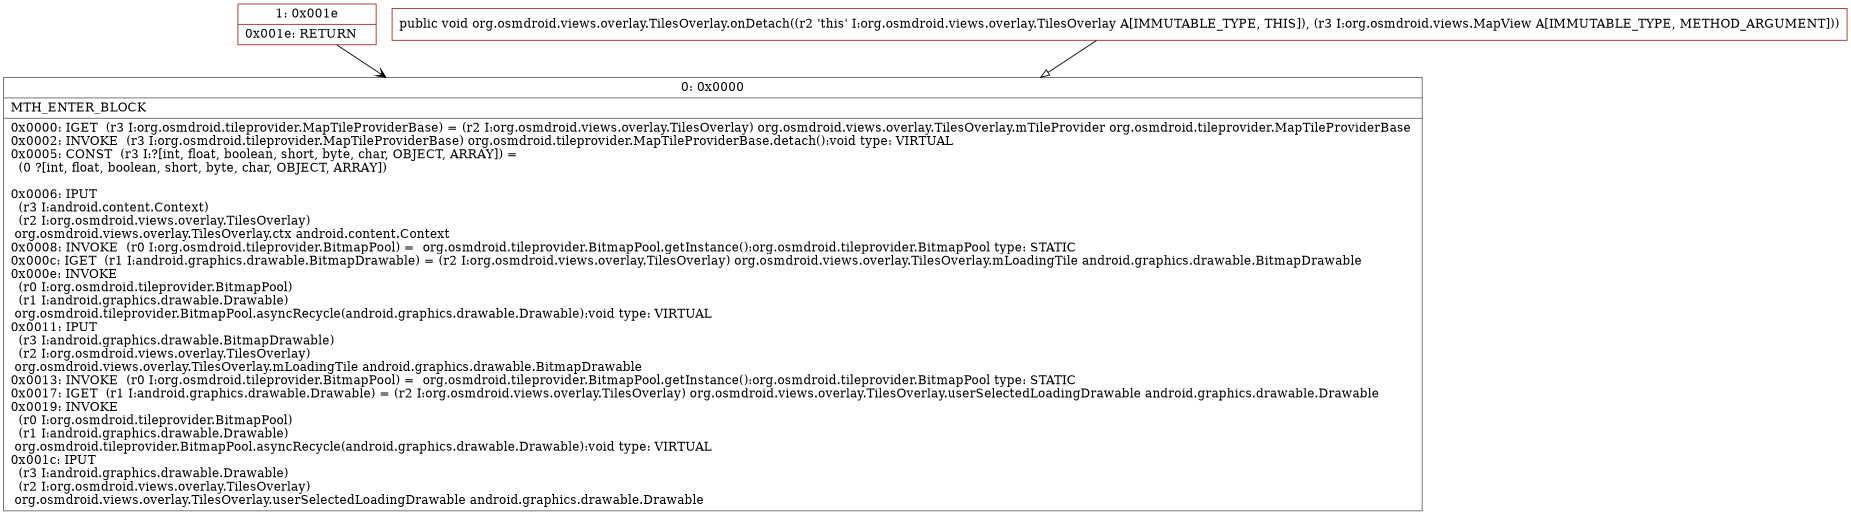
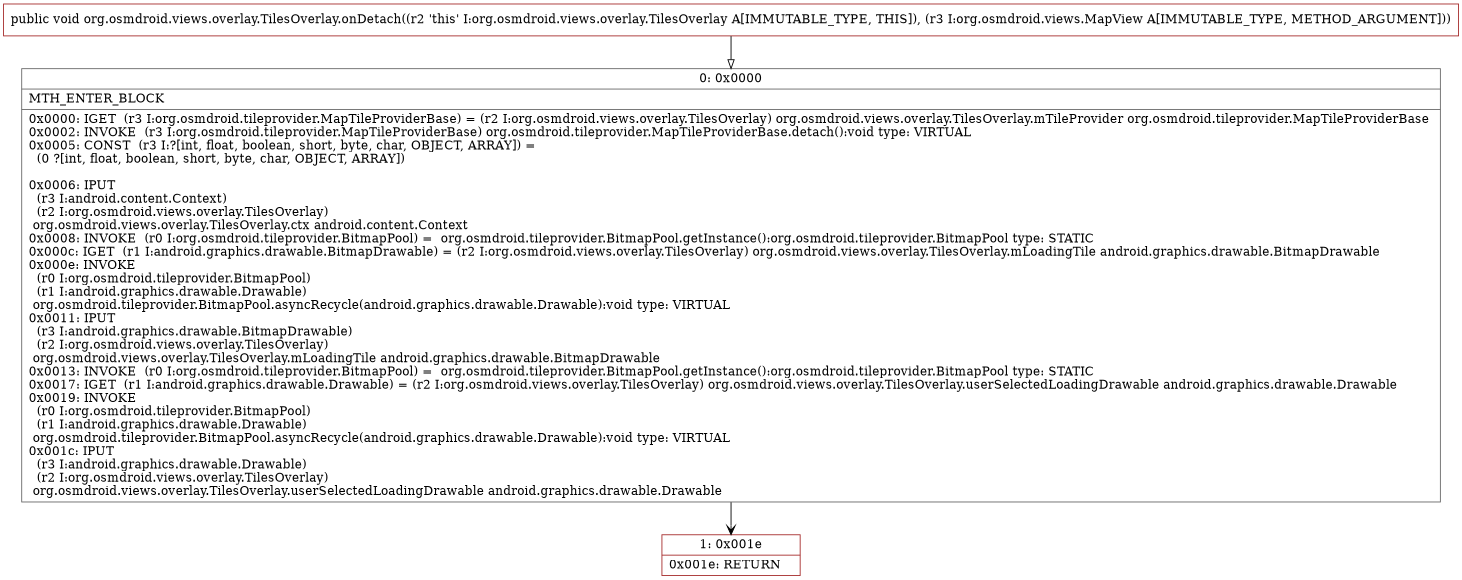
edge "1: 0x001e" -> "0: 0x0000": reversed
